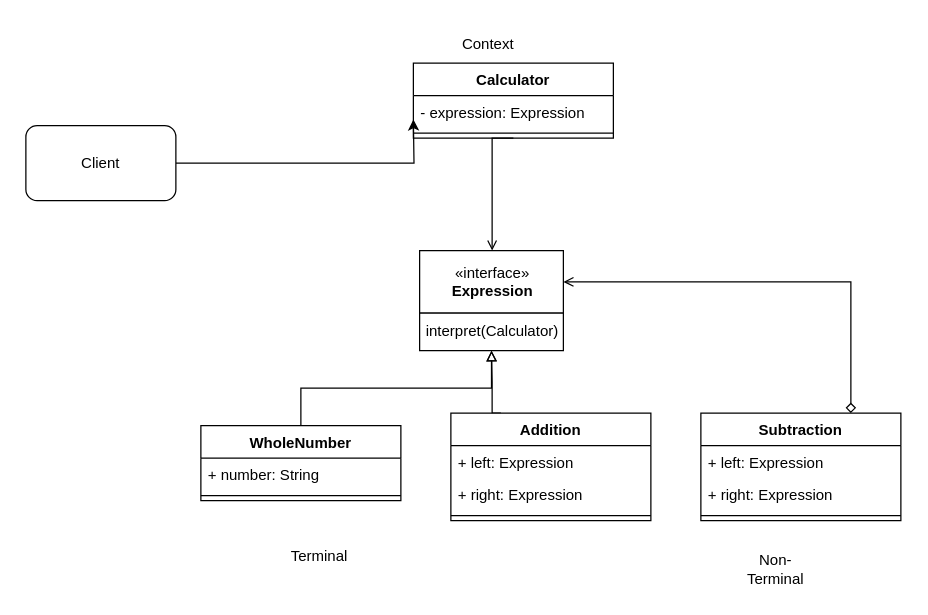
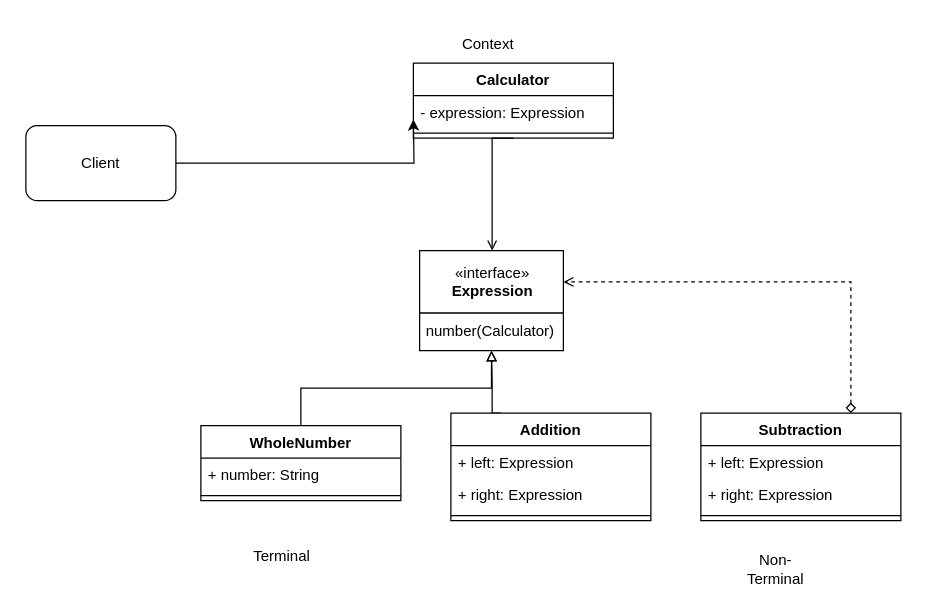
edge "«interface» Expression" -- "Subtraction": style solid -> dashed
node "interpret(Calculator)": label "interpret(Calculator)" -> "number(Calculator)"
node "Terminal": moved (319, 557) -> (282, 557)
